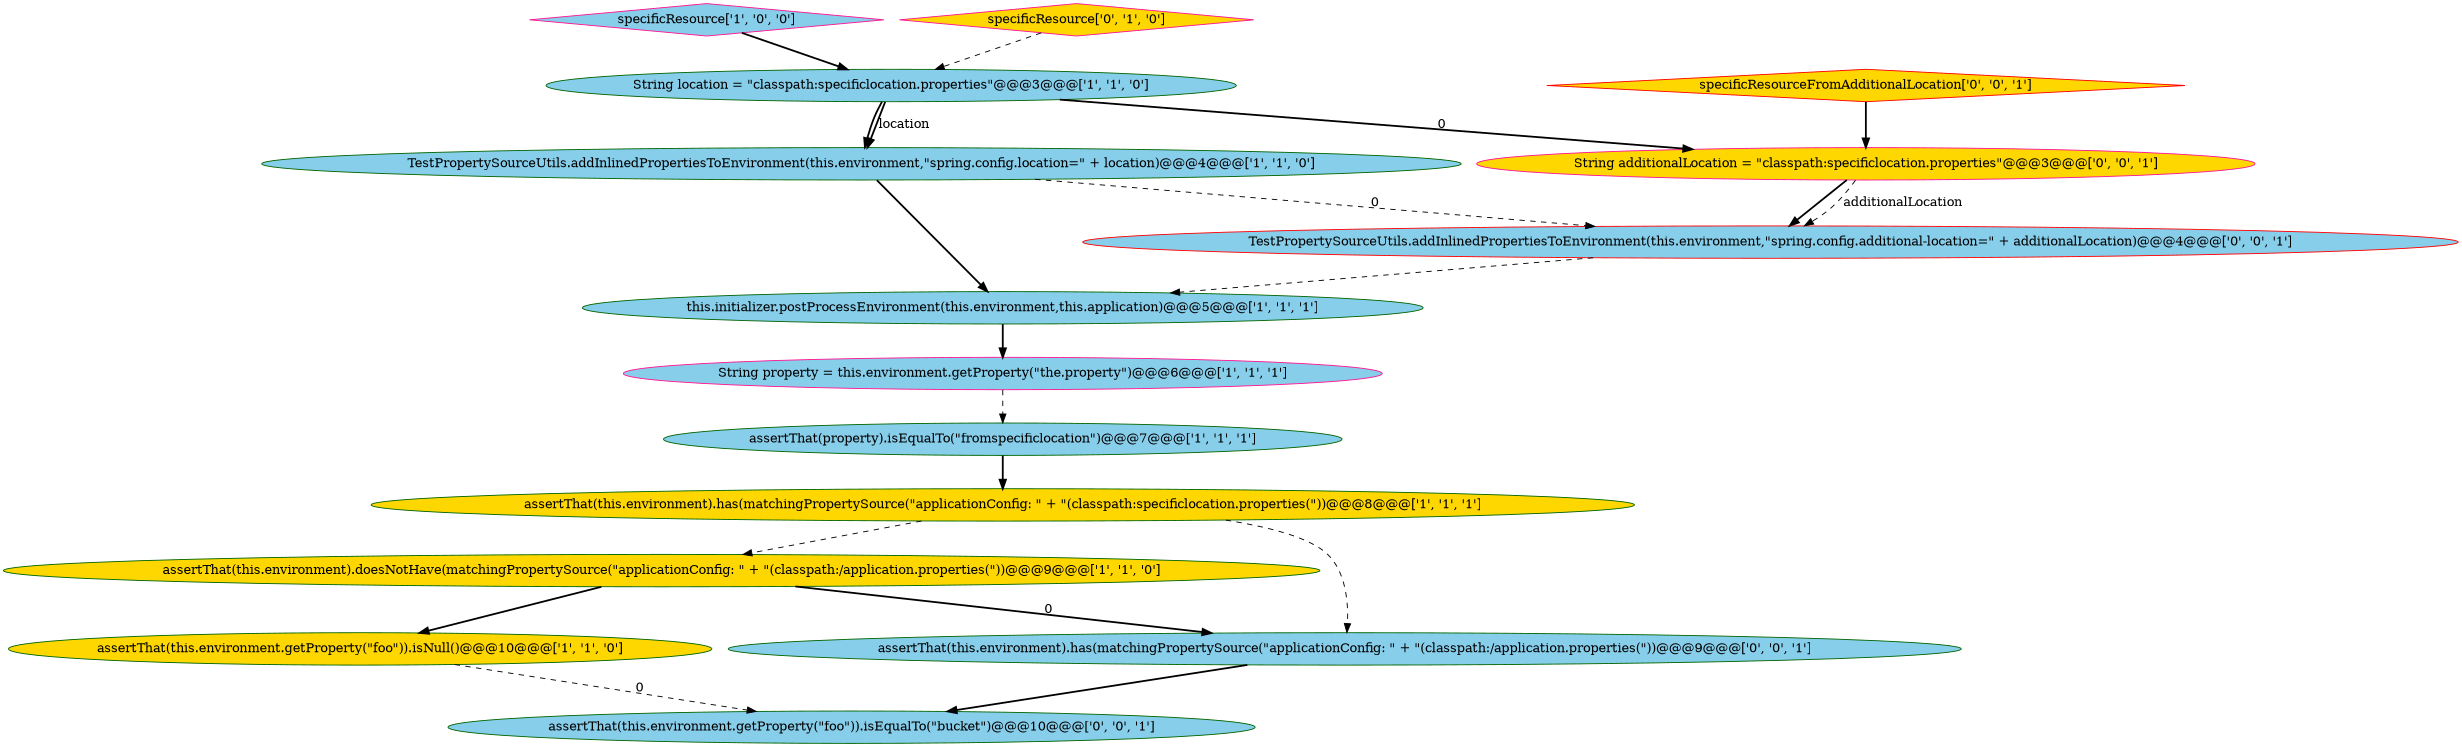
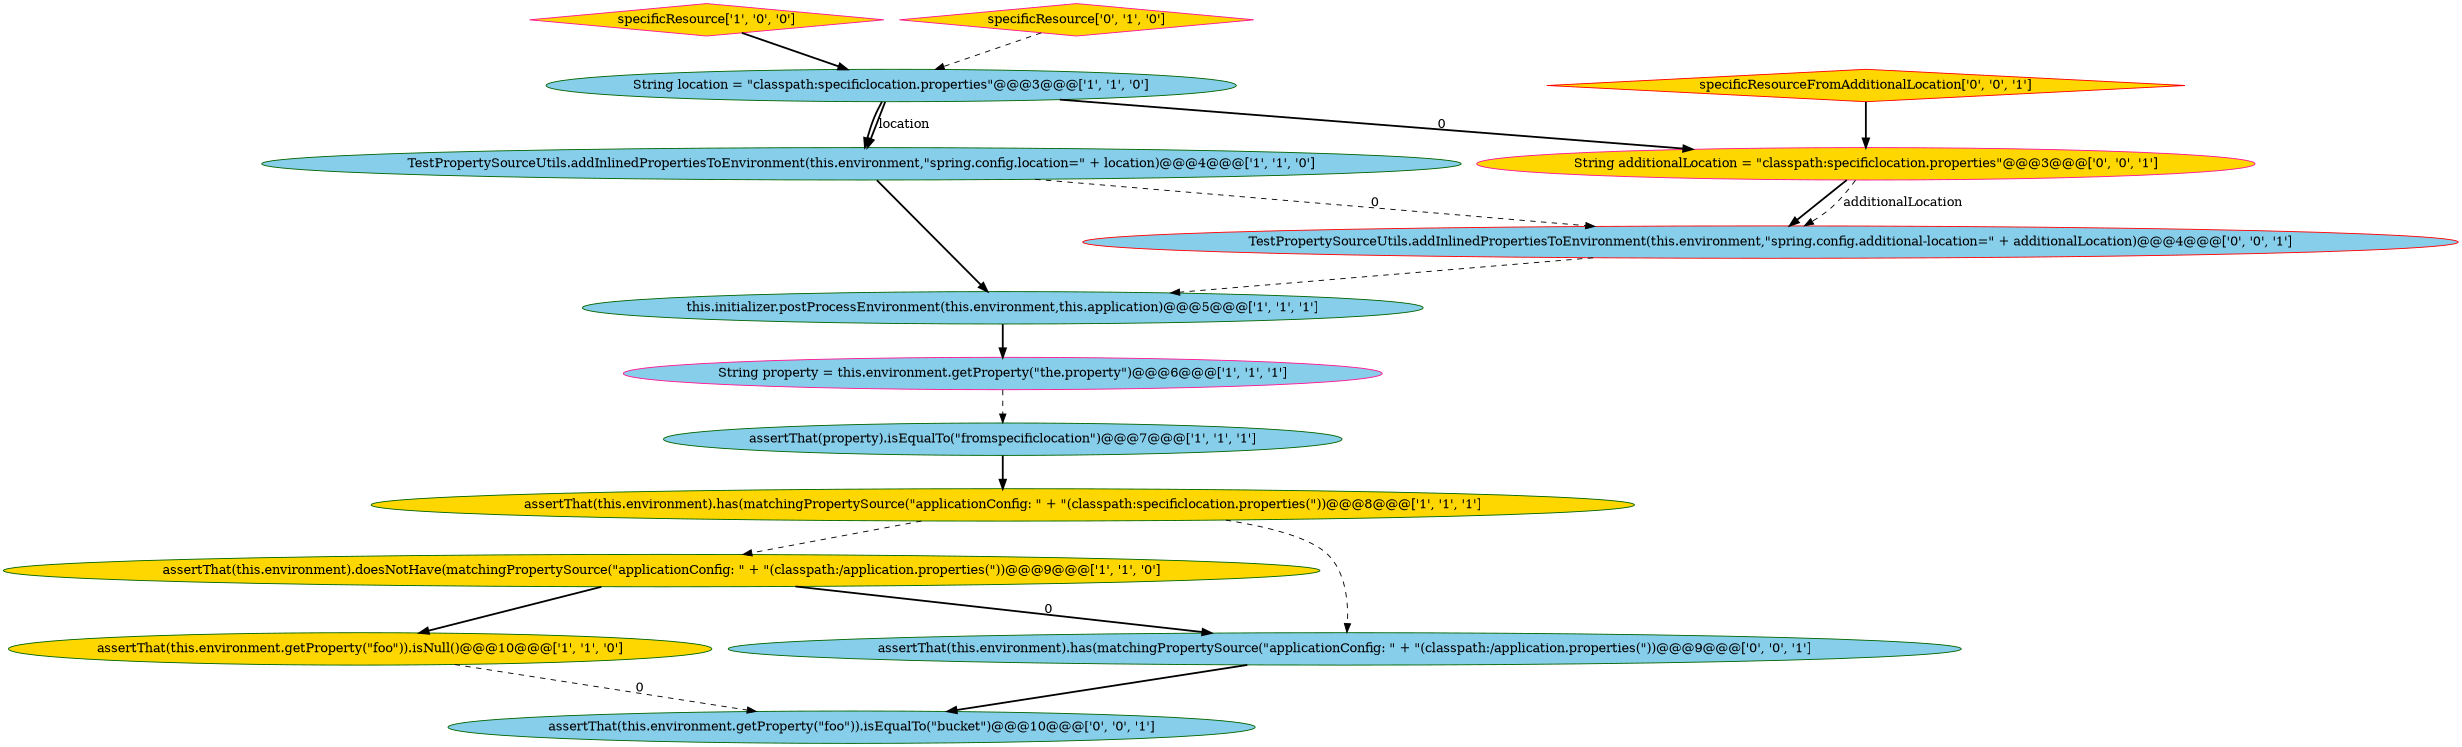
node "specificResource['1', '0', '0']": fillcolor skyblue -> gold
